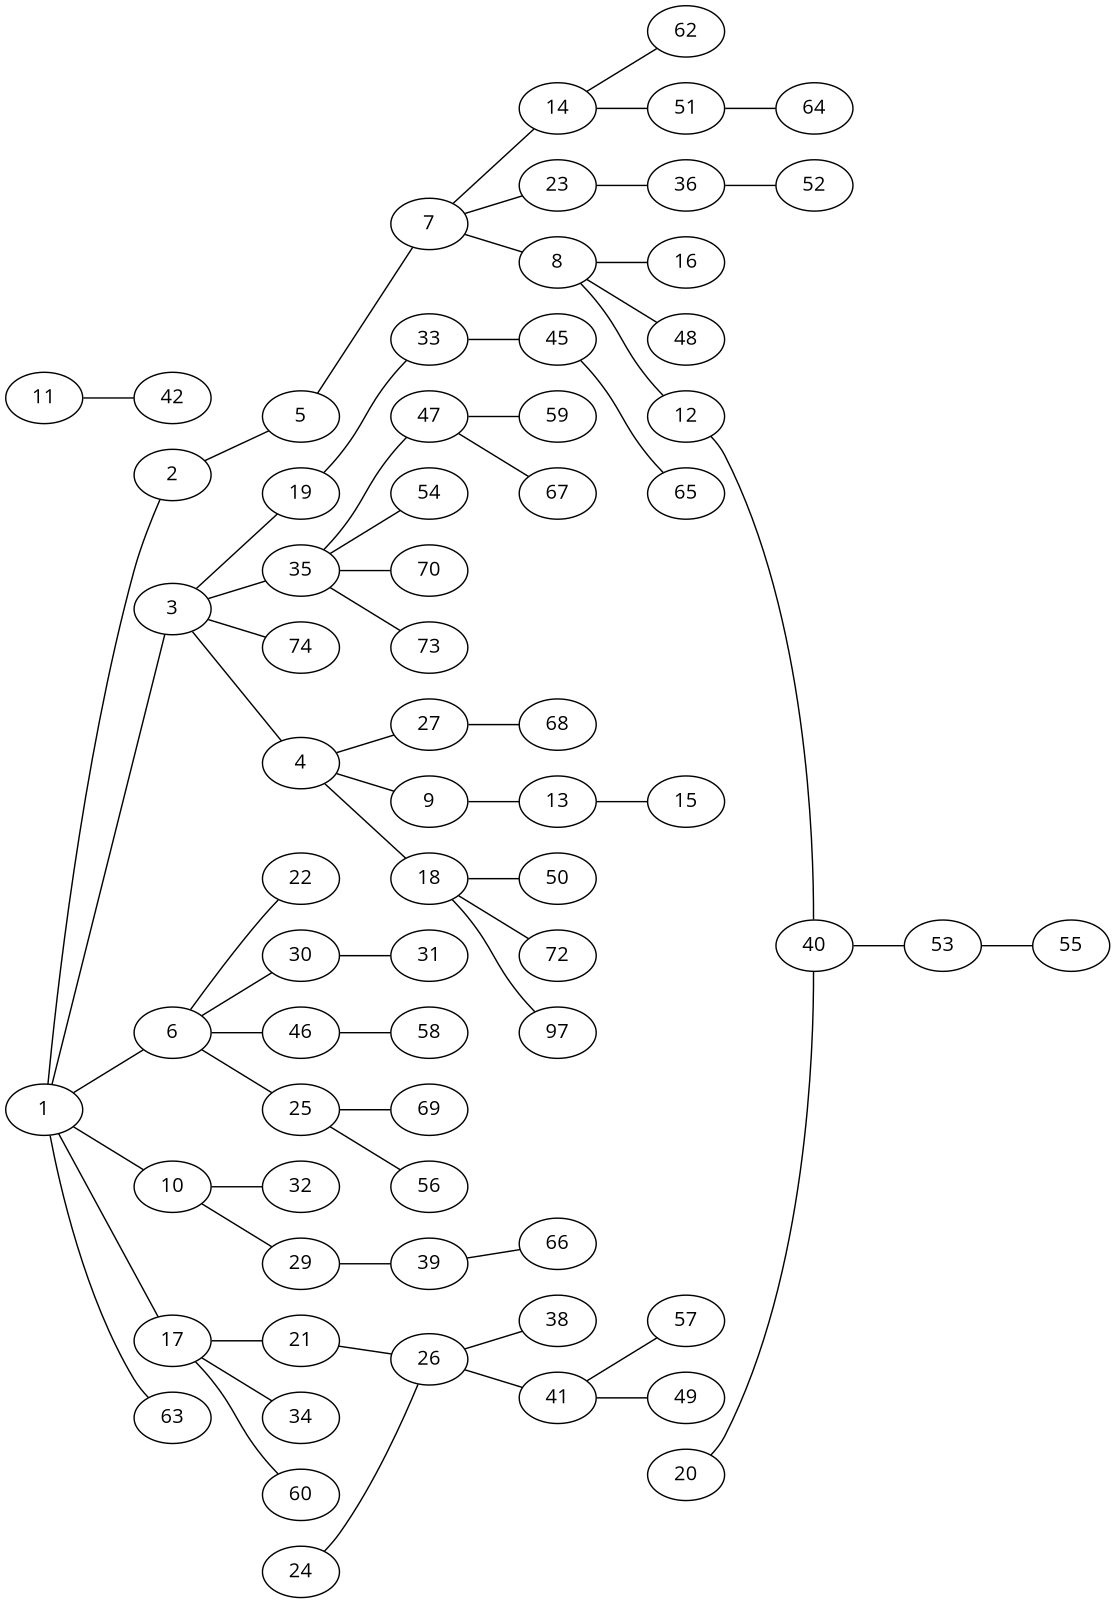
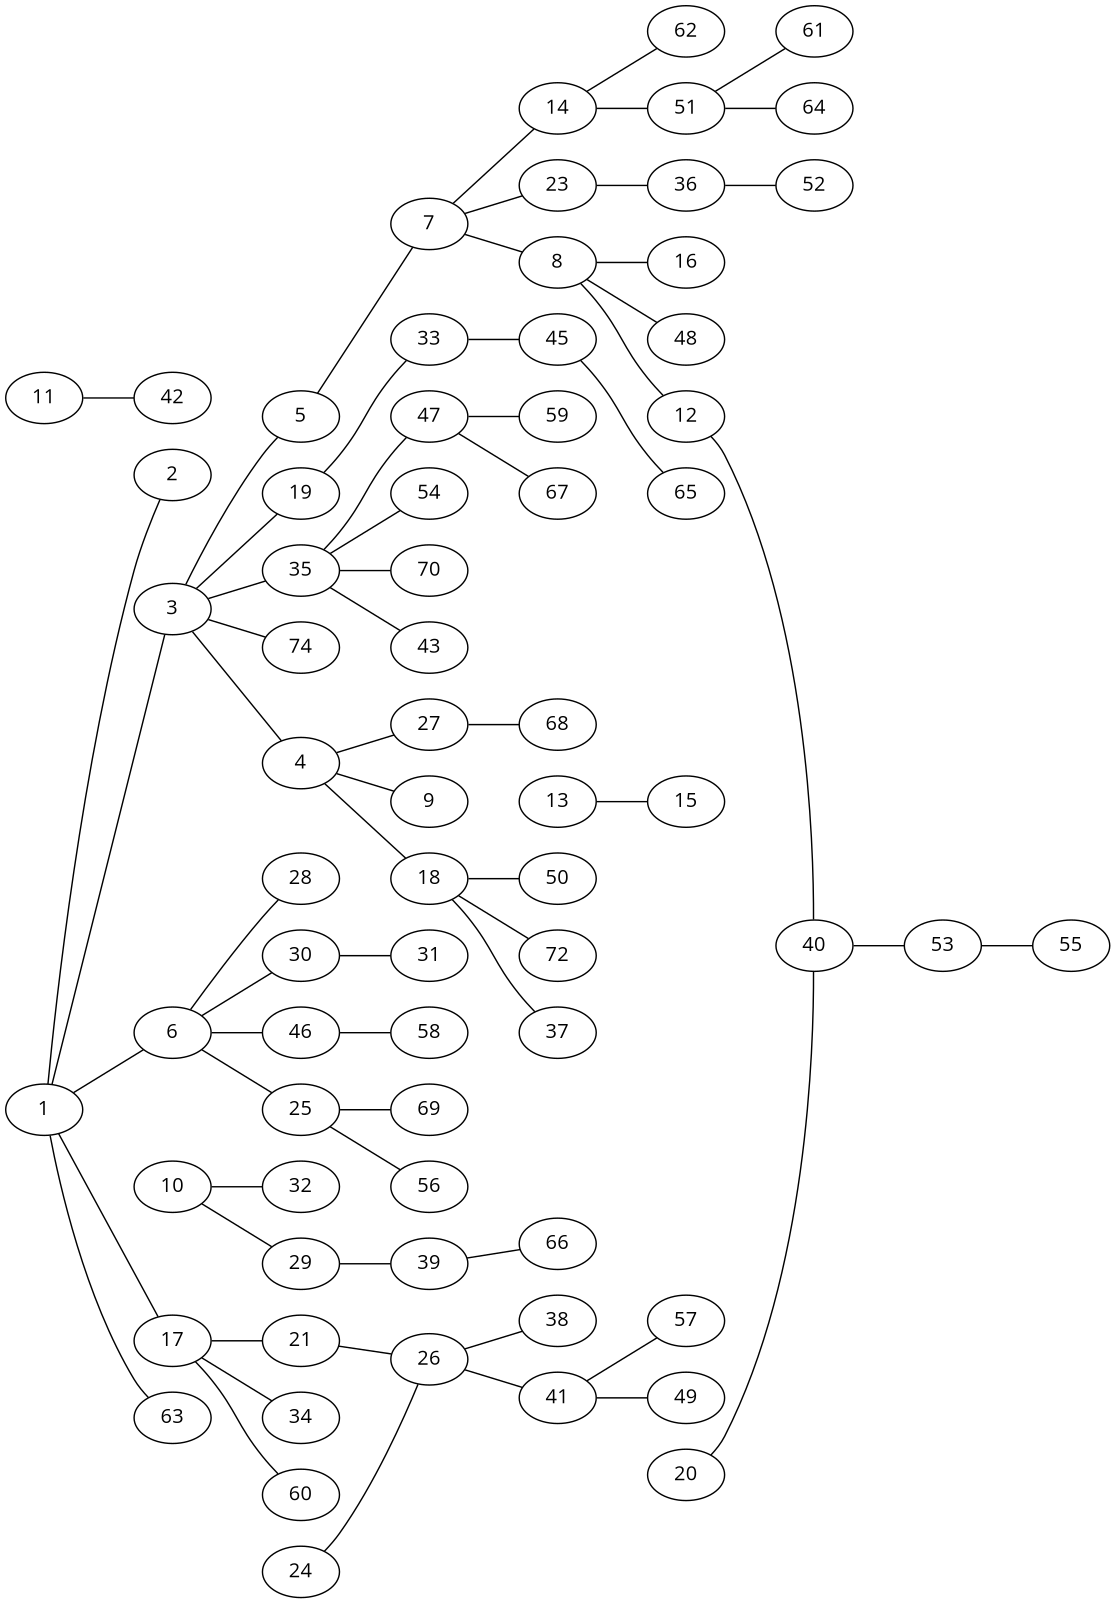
node "61": added
edge "5" -- "2": now "5" -- "3"
node "73": label "73" -> "43"
edge "9" -- "13": removed
node "22": label "22" -> "28"
node "97": label "97" -> "37"
edge "1" -- "10": removed
